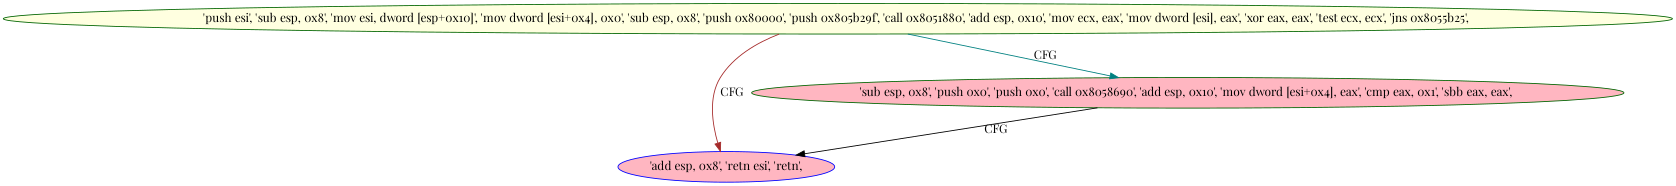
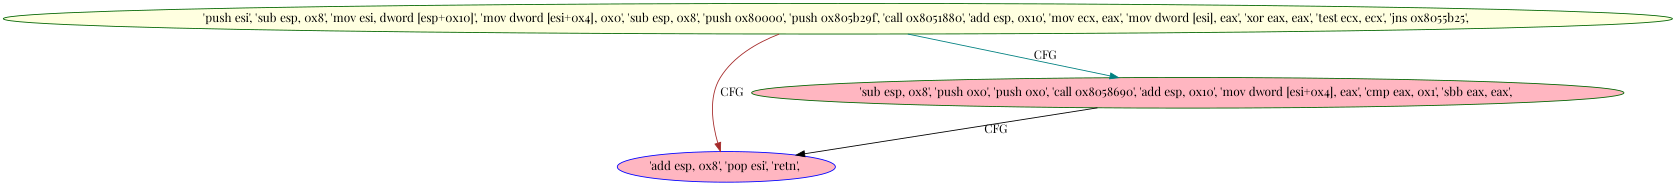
node "'add esp, 0x8', 'retn esi', 'retn',": label "'add esp, 0x8', 'retn esi', 'retn'," -> "'add esp, 0x8', 'pop esi', 'retn',"
